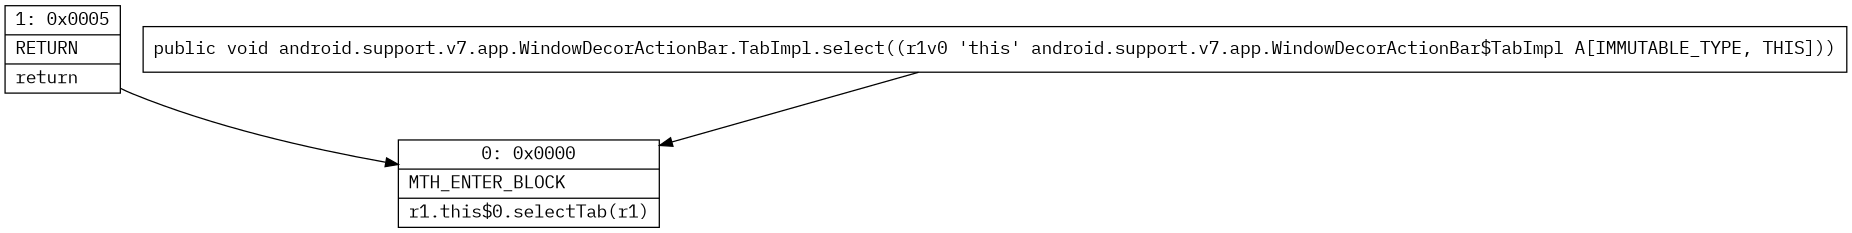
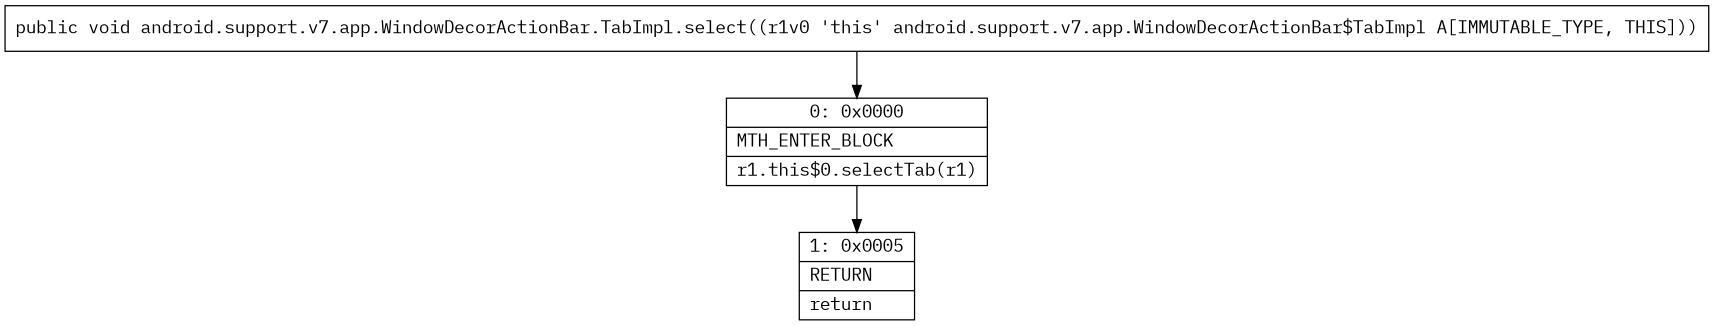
edge "1: 0x0005" -> "0: 0x0000": reversed
